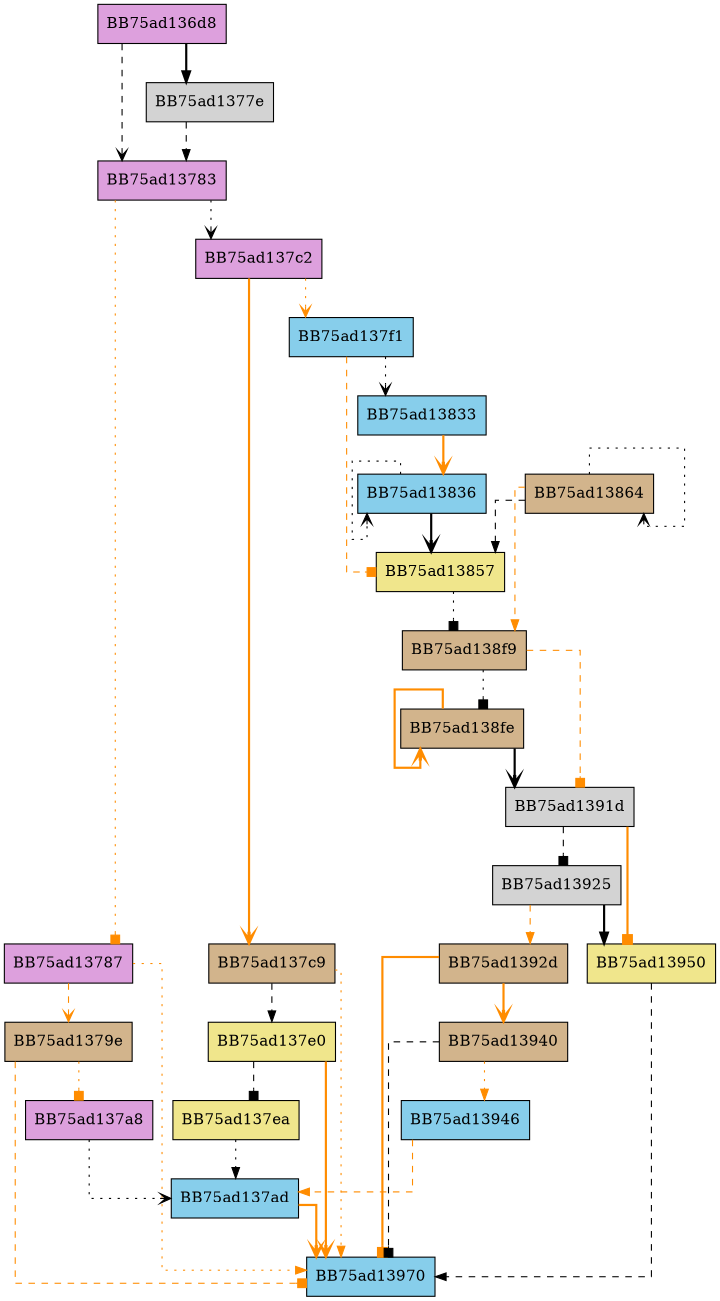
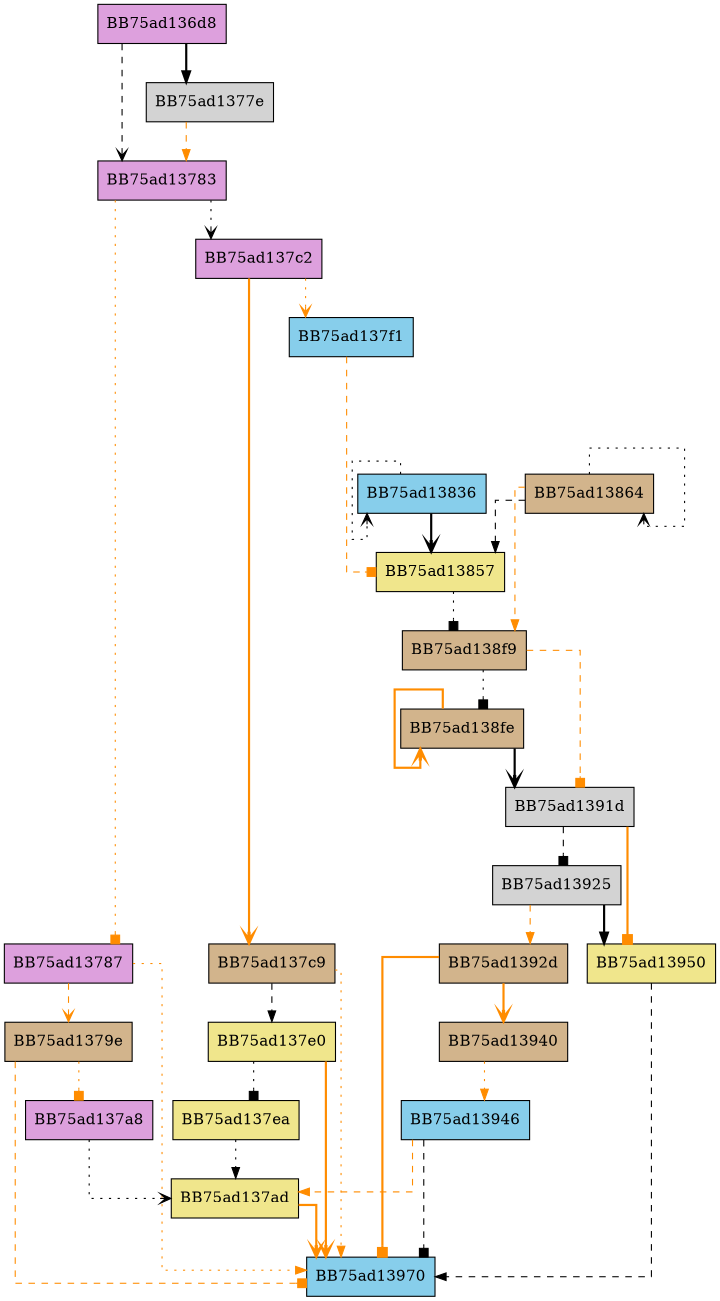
edge "BB75ad1377e" -> "BB75ad13783": color black -> darkorange
node "BB75ad13833": removed
edge "BB75ad137e0" -> "BB75ad137ea": style dashed -> dotted
edge "BB75ad13940" -> "BB75ad13970": now "BB75ad13946" -> "BB75ad13970"
node "BB75ad137ad": fillcolor skyblue -> khaki
